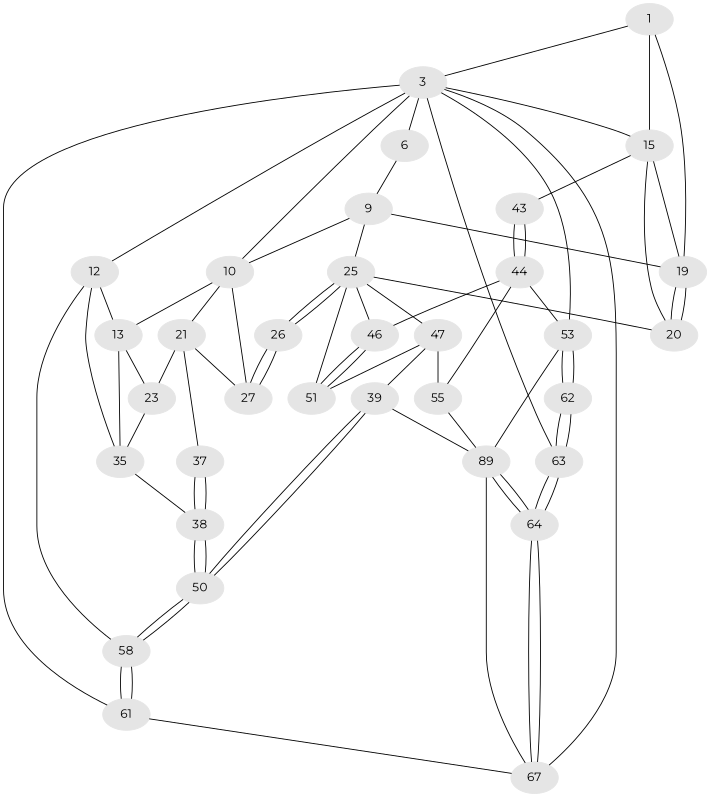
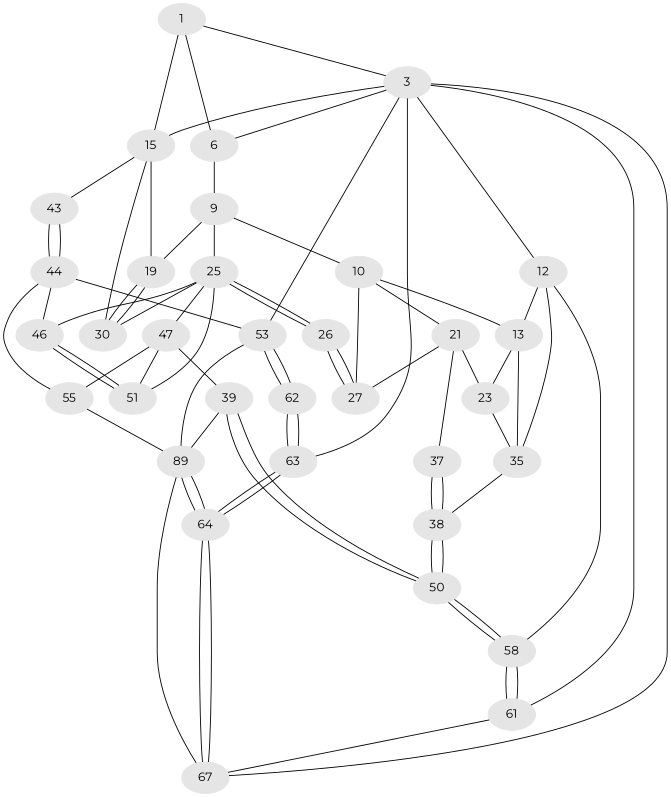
edge "1" -- "19": now "1" -- "6"
edge "3" -- "10": removed
node "20": label "20" -> "30"
